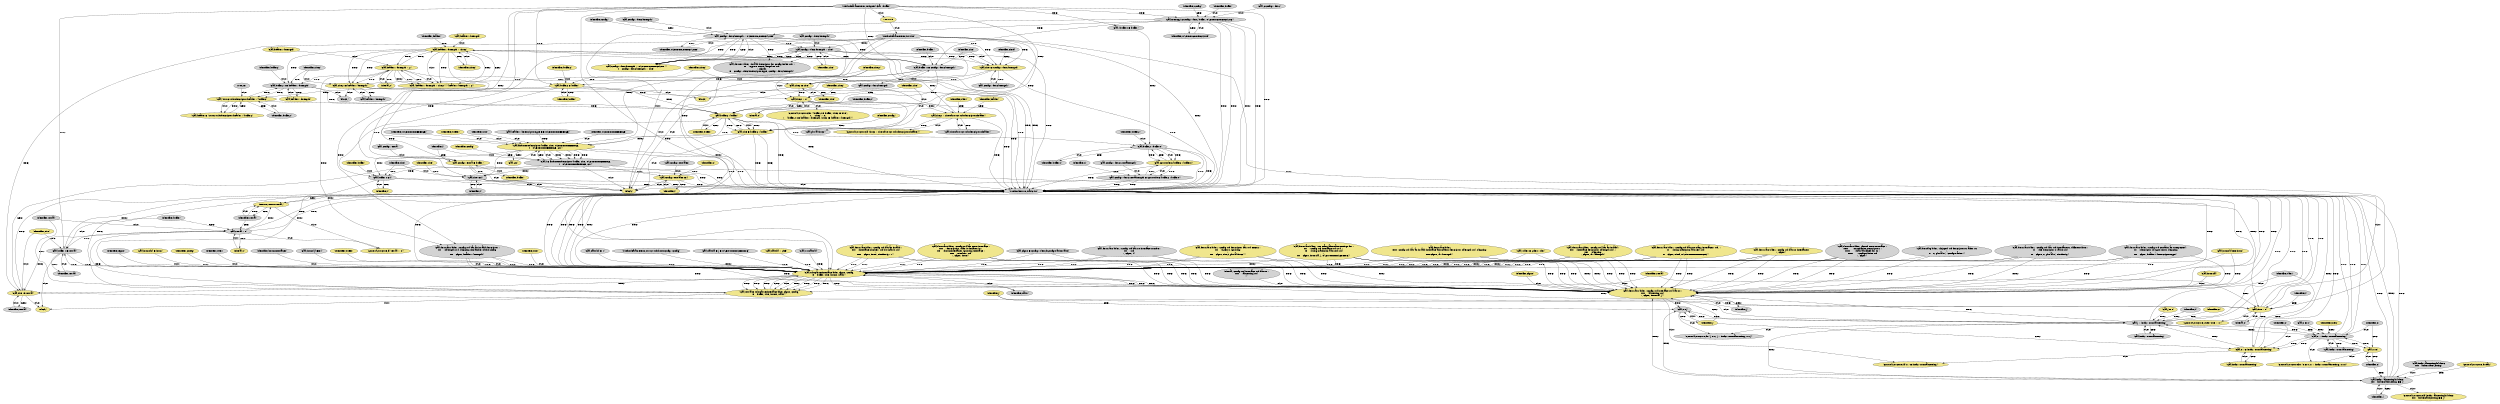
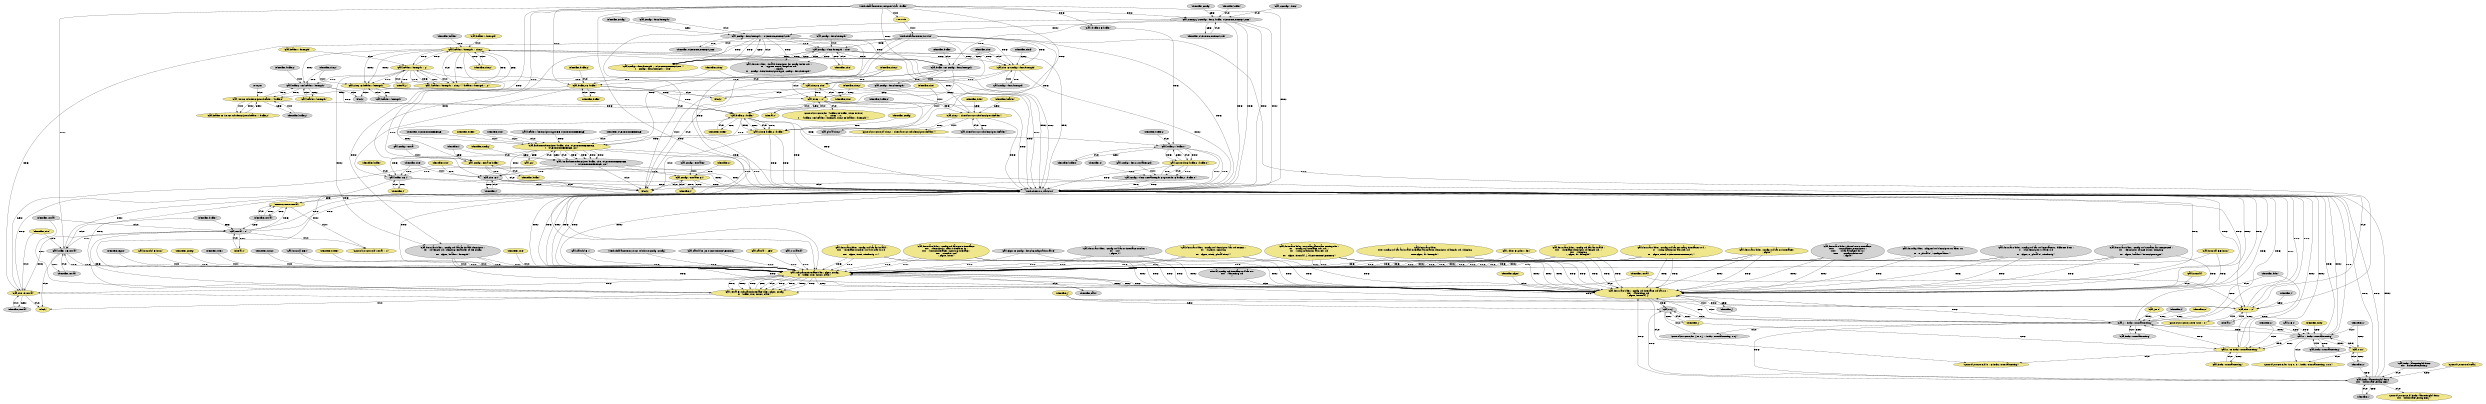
node "(Identifier,bNumInterfaces)": label "(Identifier,bNumInterfaces)" -> "(Identifier,inums)"
